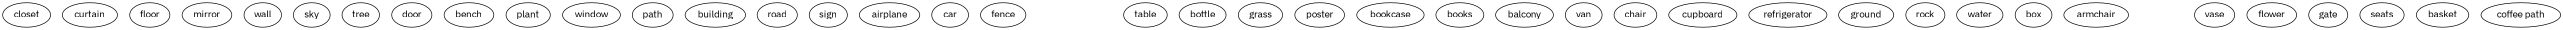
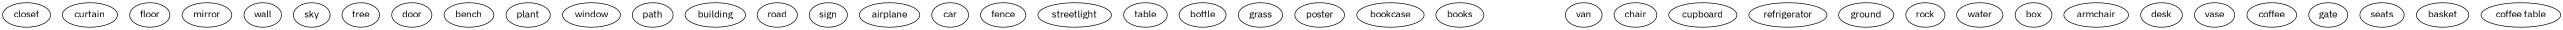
node "streetlight": added
node "balcony": removed
node "desk": added
node "flower": label "flower" -> "coffee"
node "coffee path": label "coffee path" -> "coffee table"
